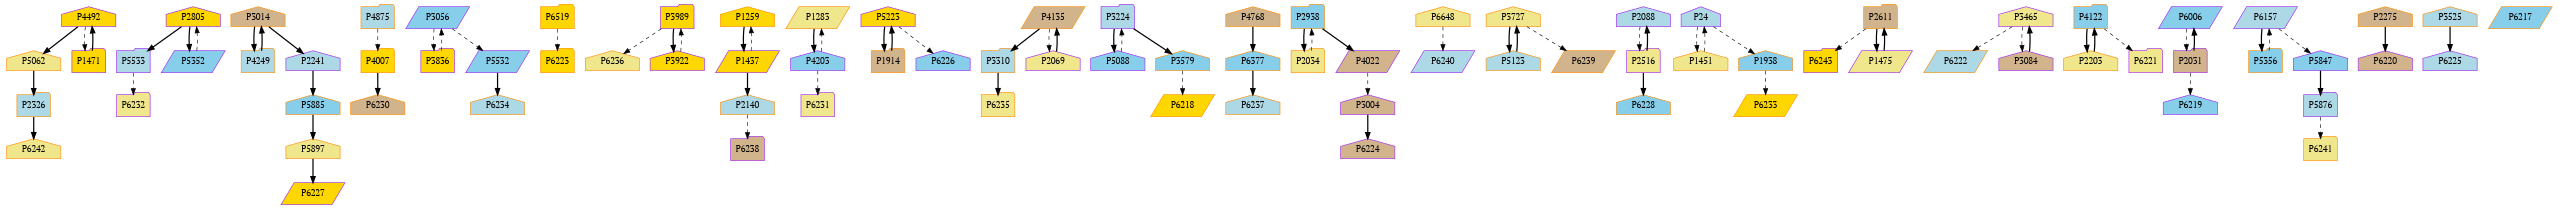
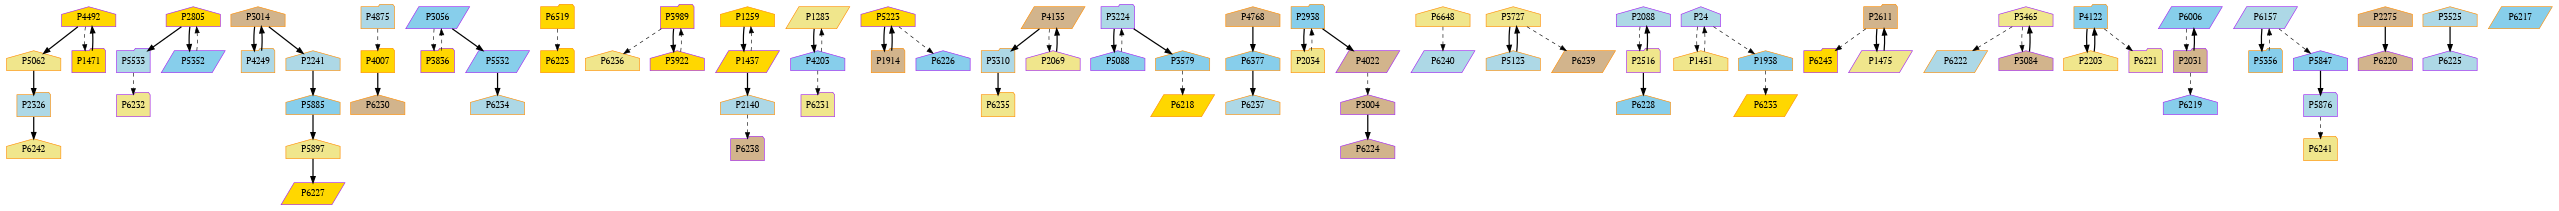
edge "P3056" -> "P5532": style dashed -> bold
node "P2241": color purple -> darkorange
